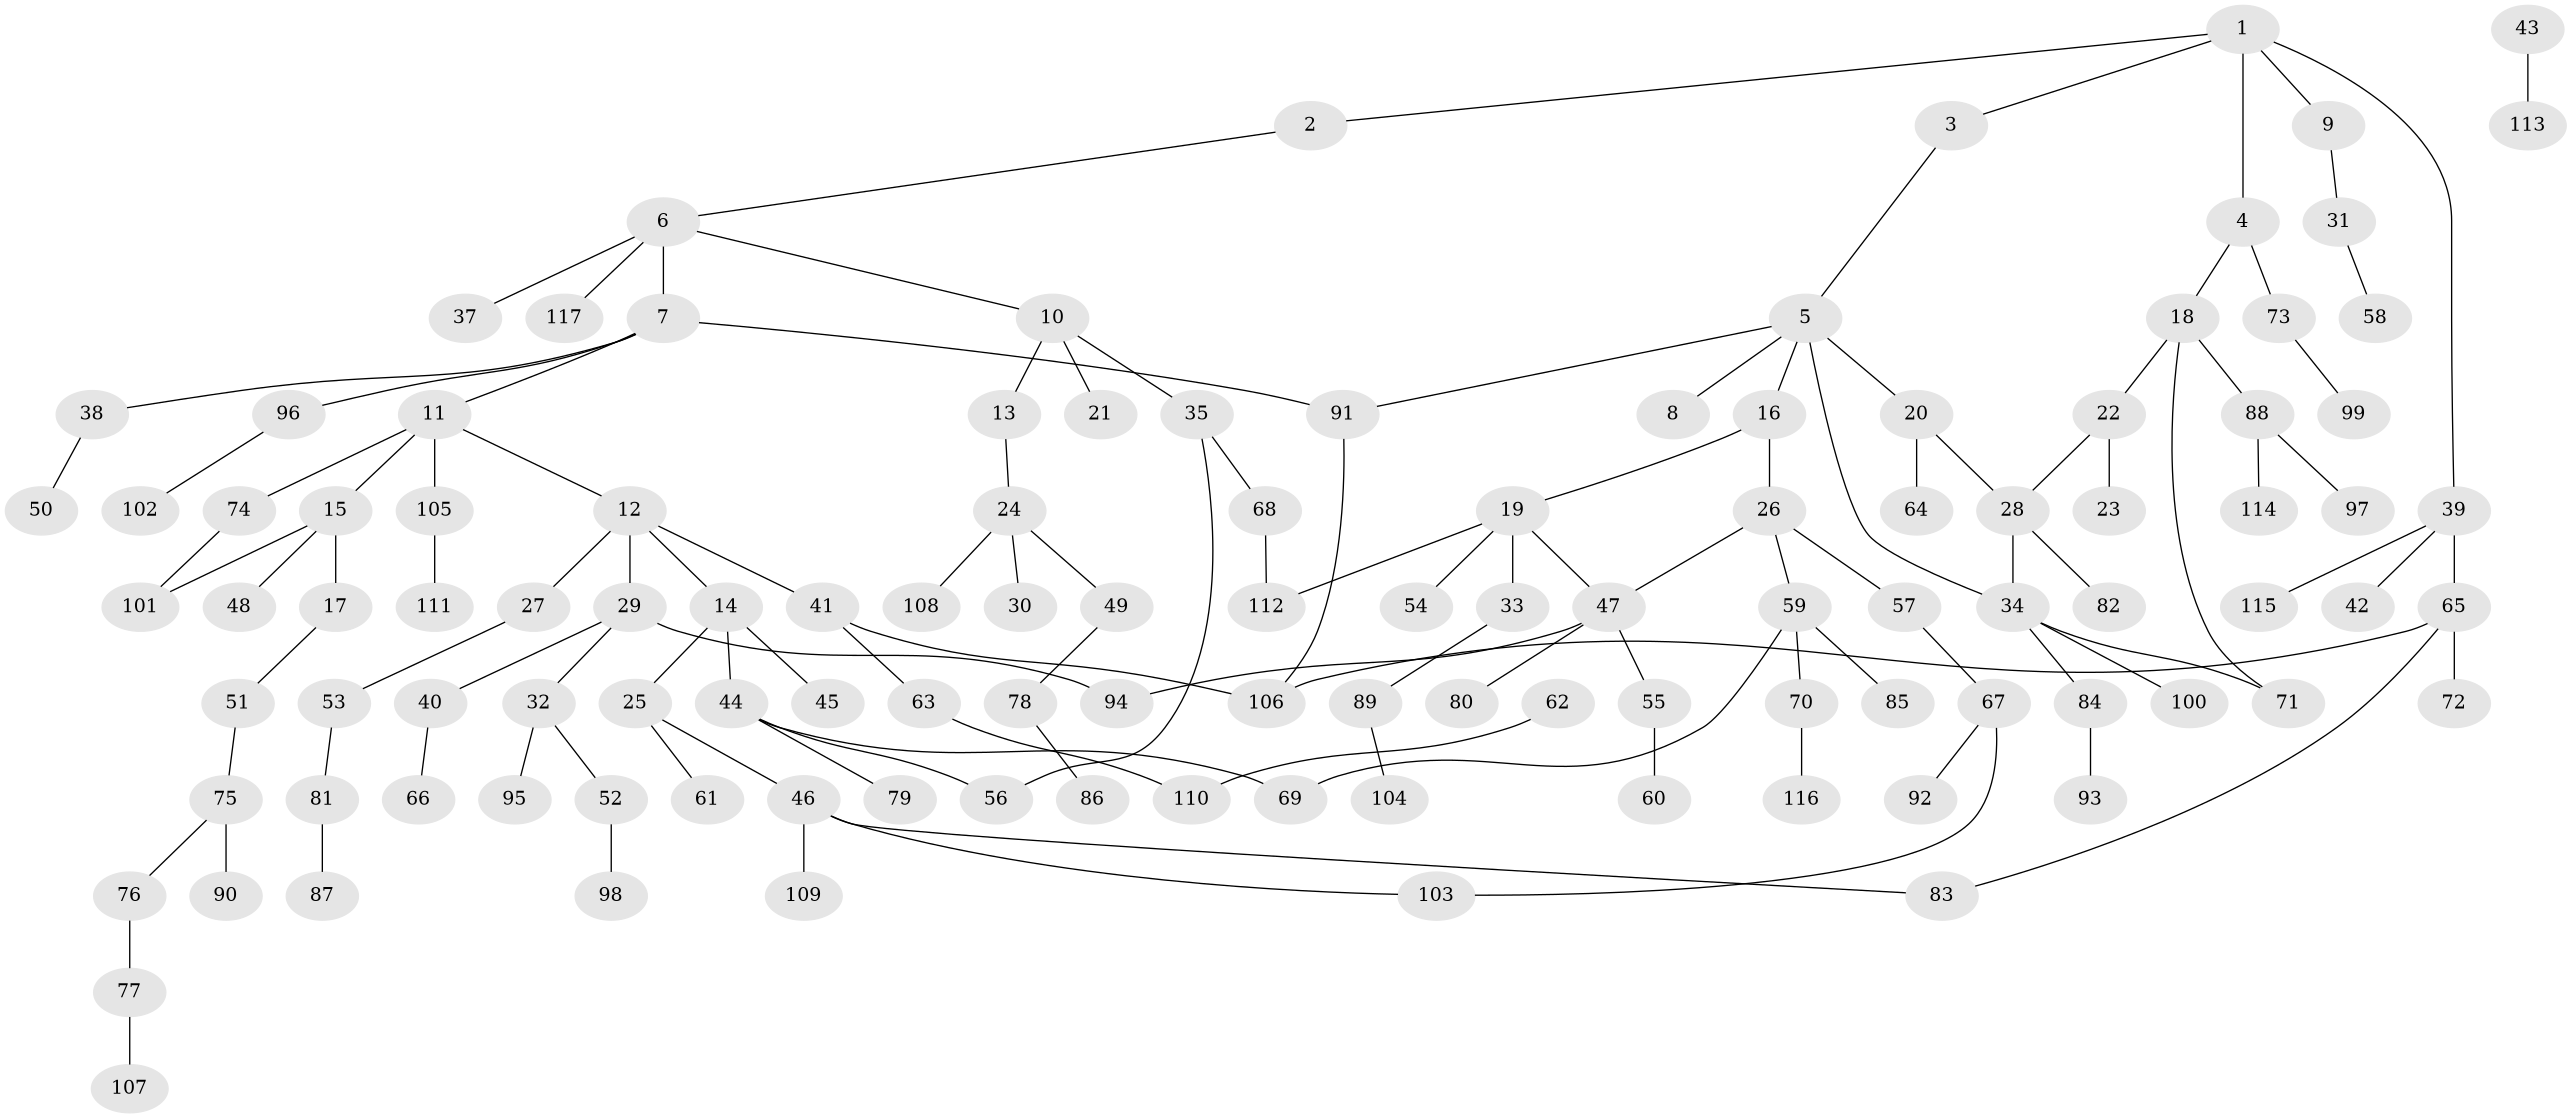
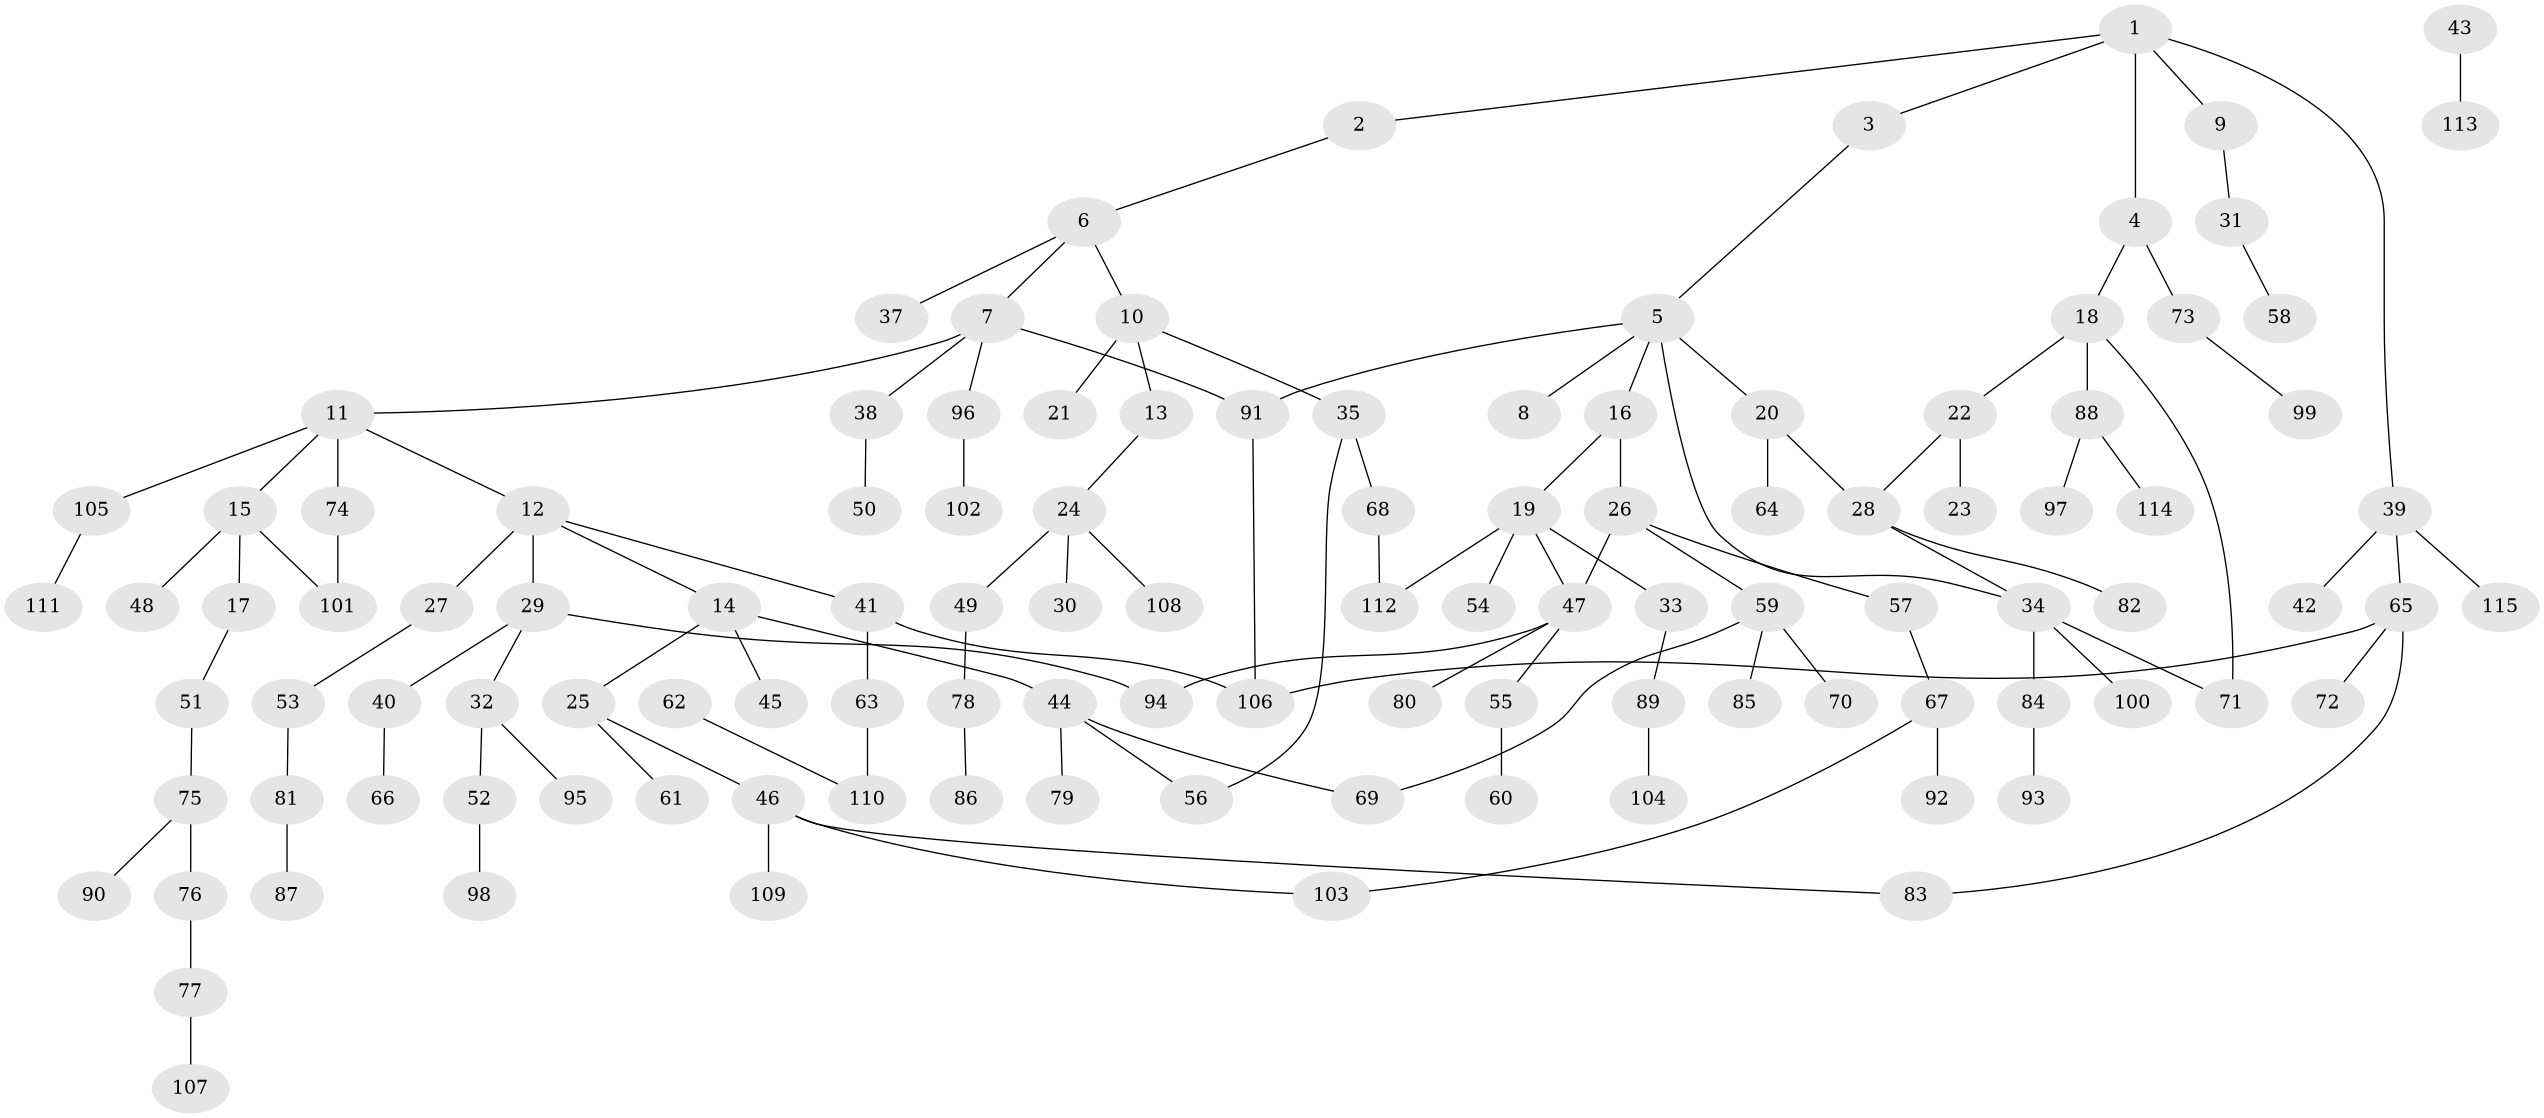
node "117": removed
node "116": removed
